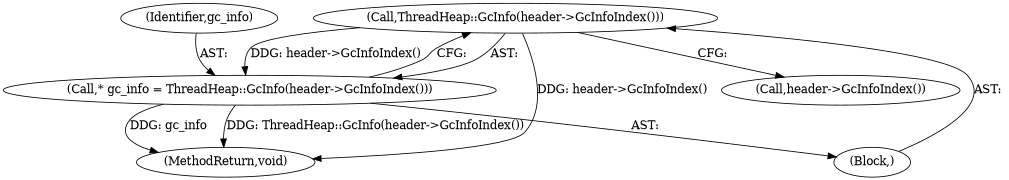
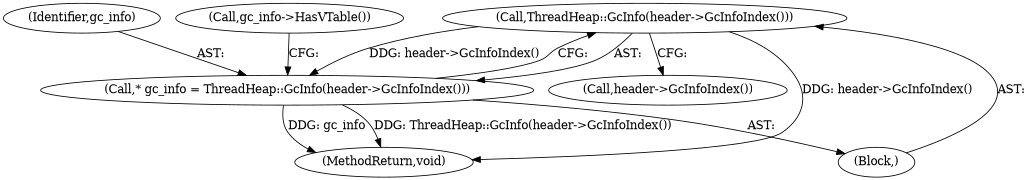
node "(Call,gc_info->HasVTable())": added
